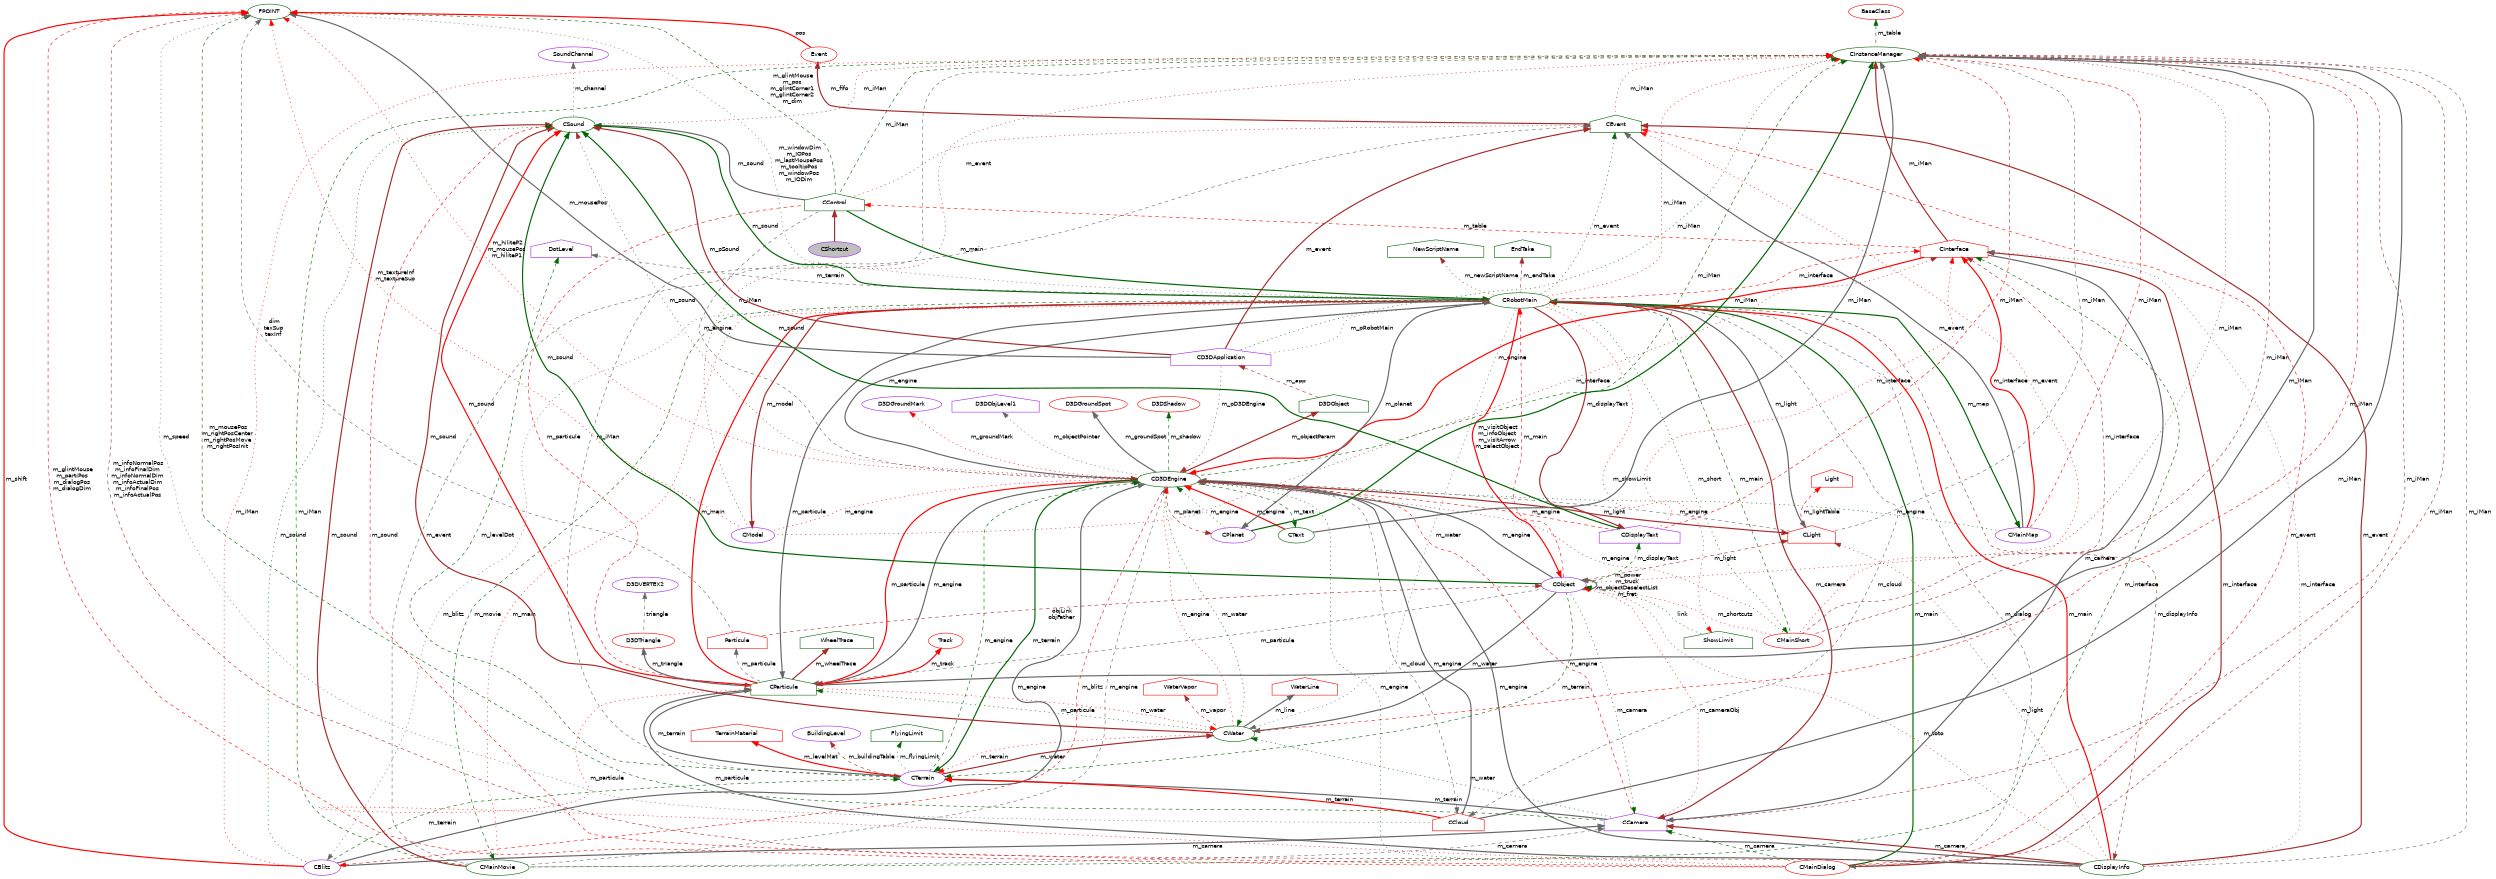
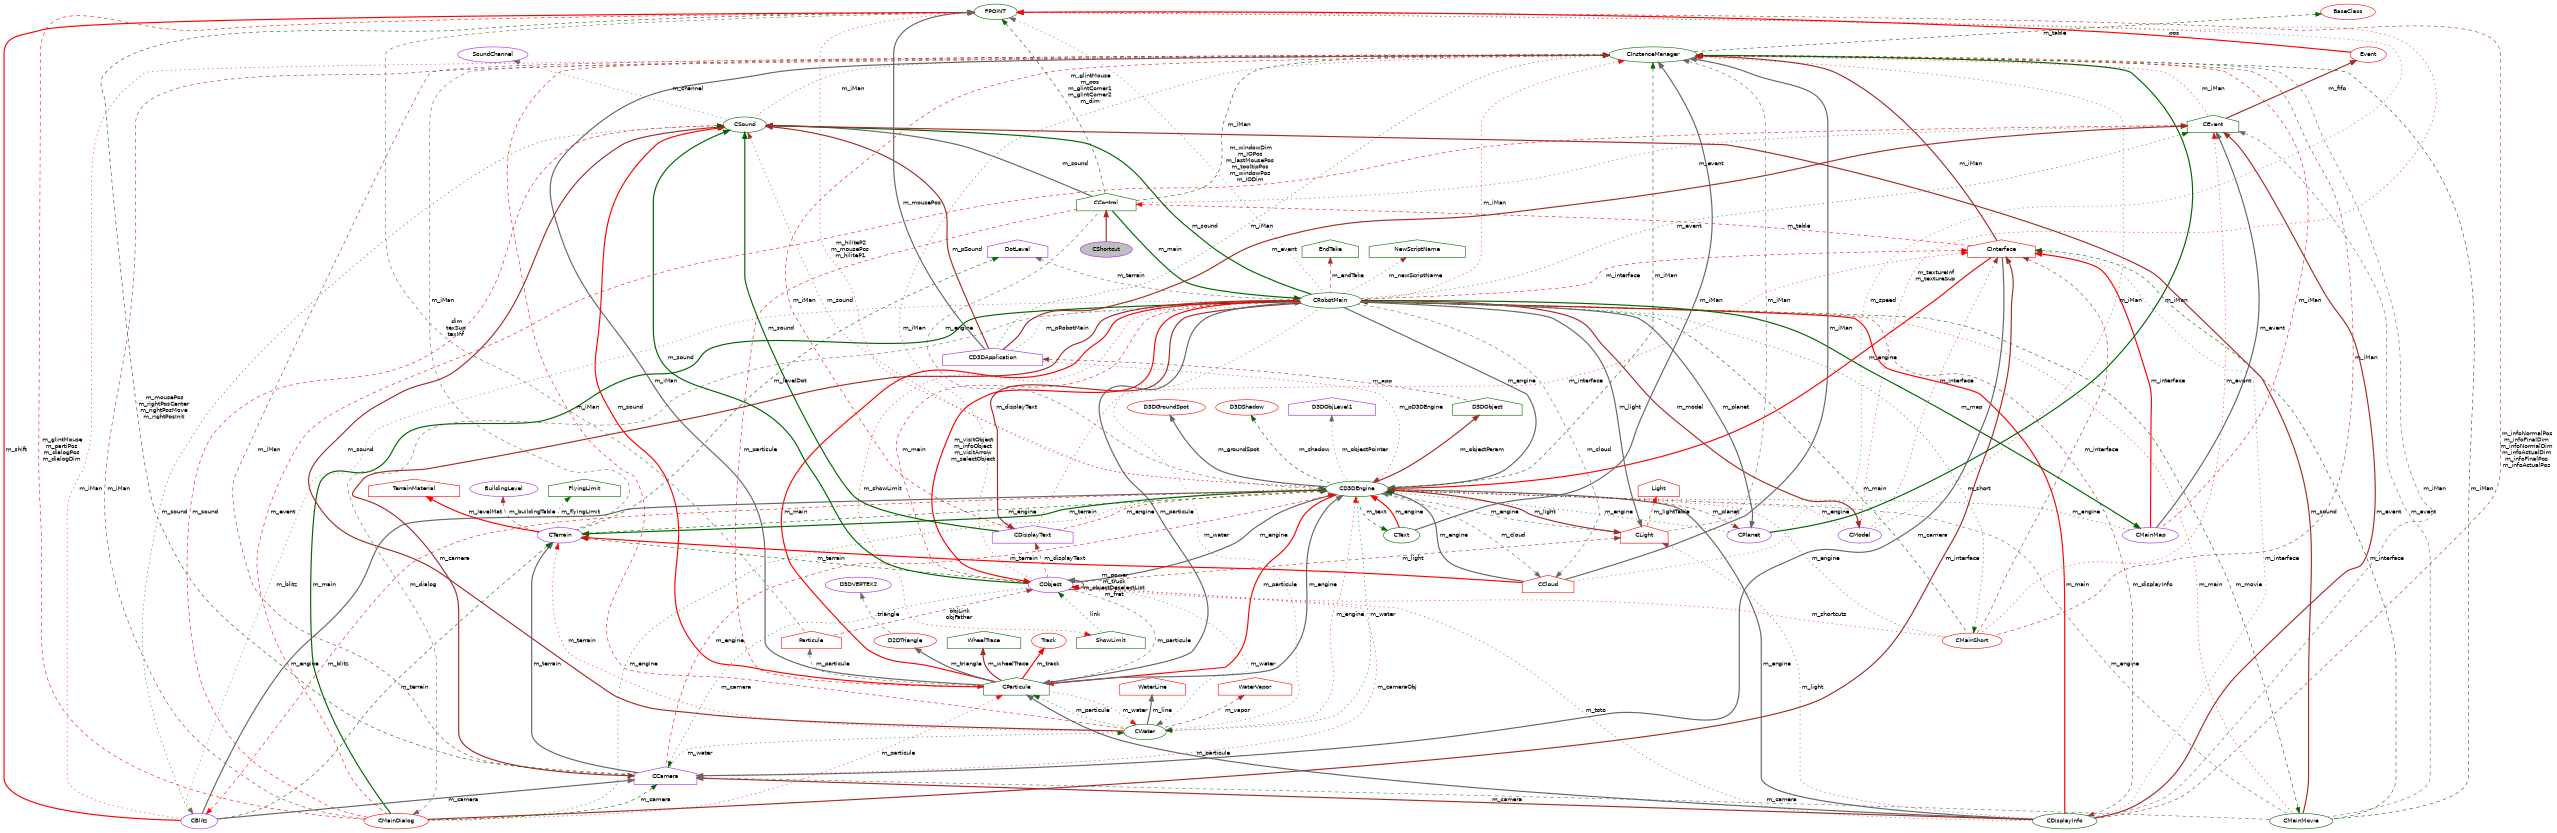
node "D3DGroundMark": removed
edge "CObject" -> "CDisplayText": color darkgreen -> brown
node "D3DTriangle": label "D3DTriangle" -> "D2DTriangle"
edge "CObject" -> "CWater": style bold -> dotted
edge "CTerrain" -> "CWater": removed, label "m_water"
edge "CParticule" -> "CTerrain": removed, label "m_terrain"
